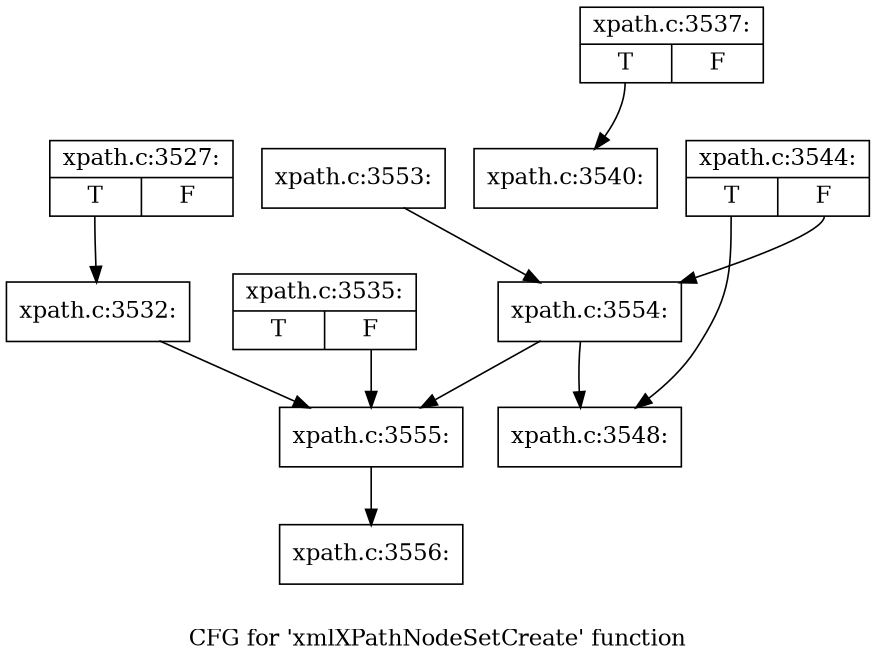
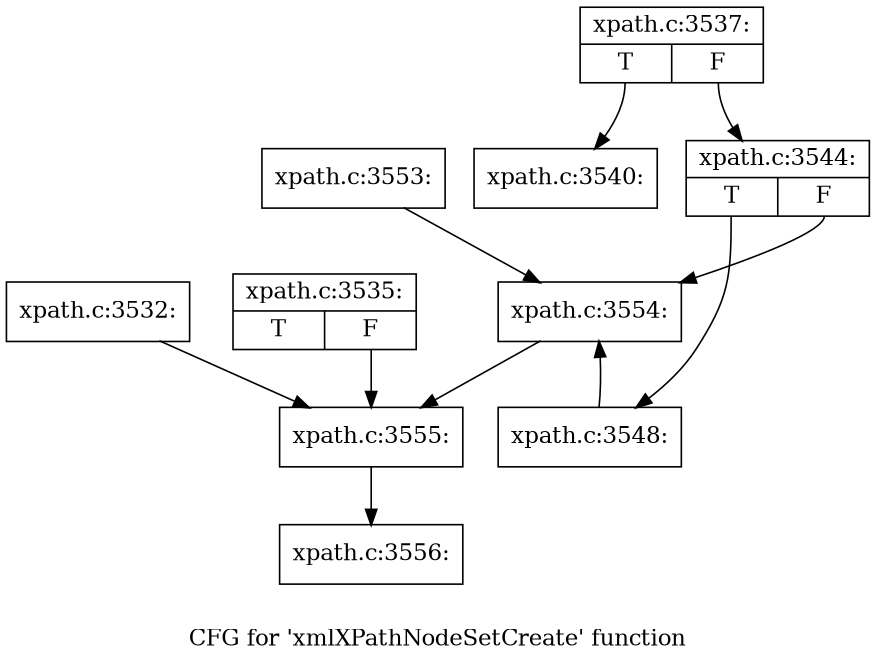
edge "xpath.c:3537:" -> "xpath.c:3544:": added
node "xpath.c:3527:": removed
edge "xpath.c:3554:" -> "xpath.c:3548:": reversed
